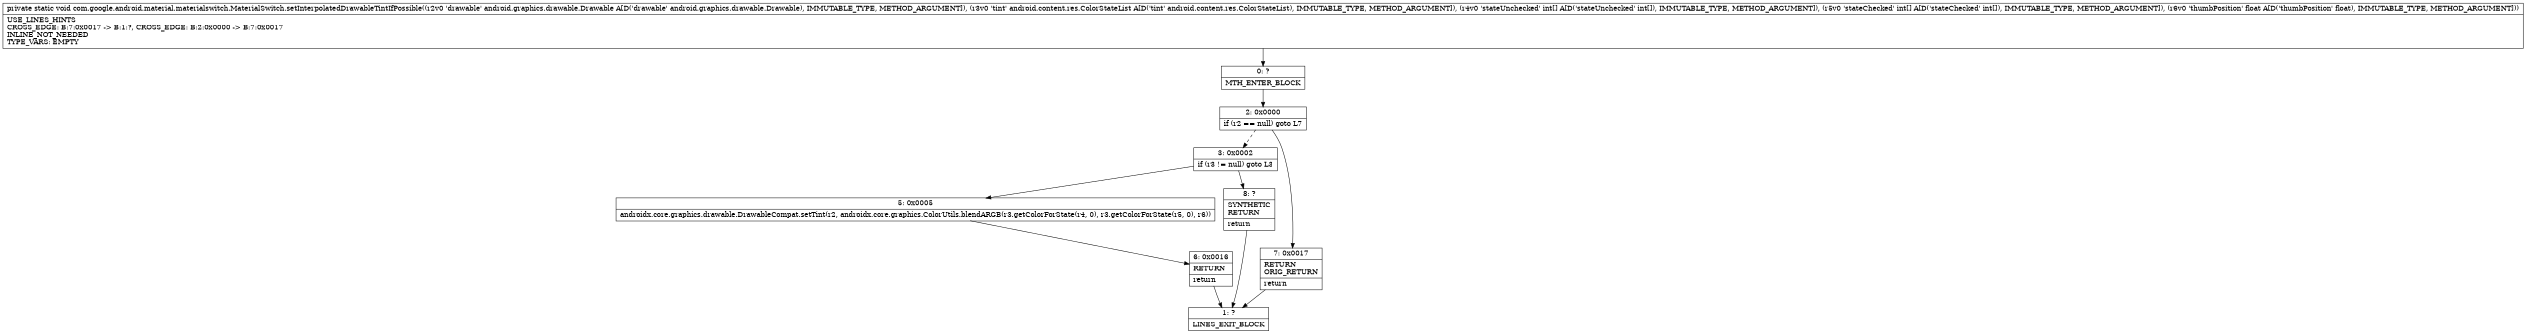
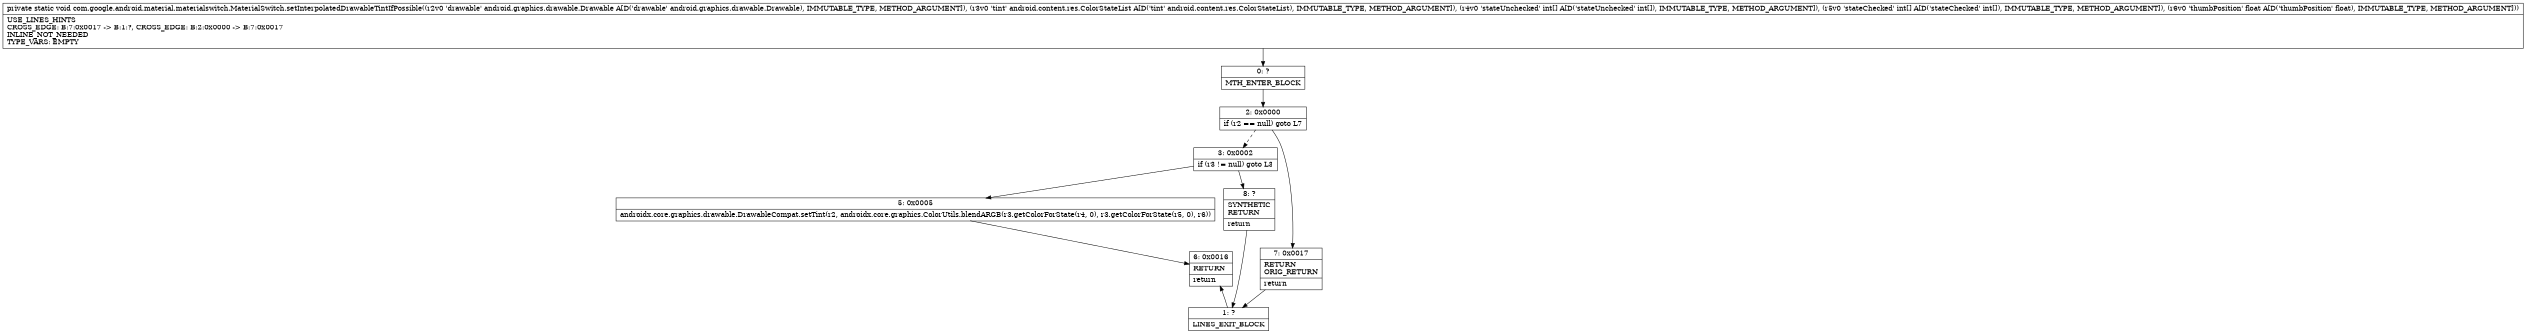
edge "6: 0x0016" -> "1: ?": reversed
